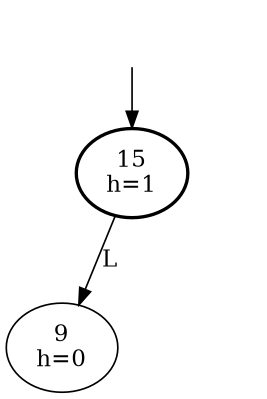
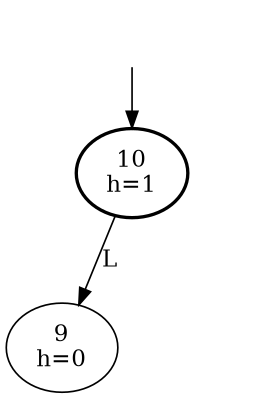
node "15 h=1": label "15 h=1" -> "10 h=1"
